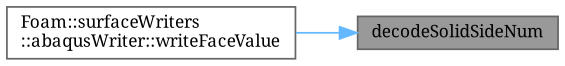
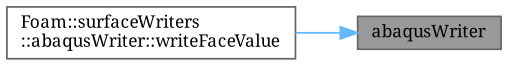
node "decodeSolidSideNum": label "decodeSolidSideNum" -> "abaqusWriter"
